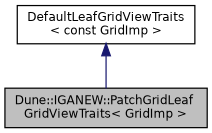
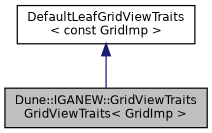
node "Dune::IGANEW::PatchGridLeaf GridViewTraits< GridImp >": label "Dune::IGANEW::PatchGridLeaf GridViewTraits< GridImp >" -> "Dune::IGANEW::GridViewTraits GridViewTraits< GridImp >"
